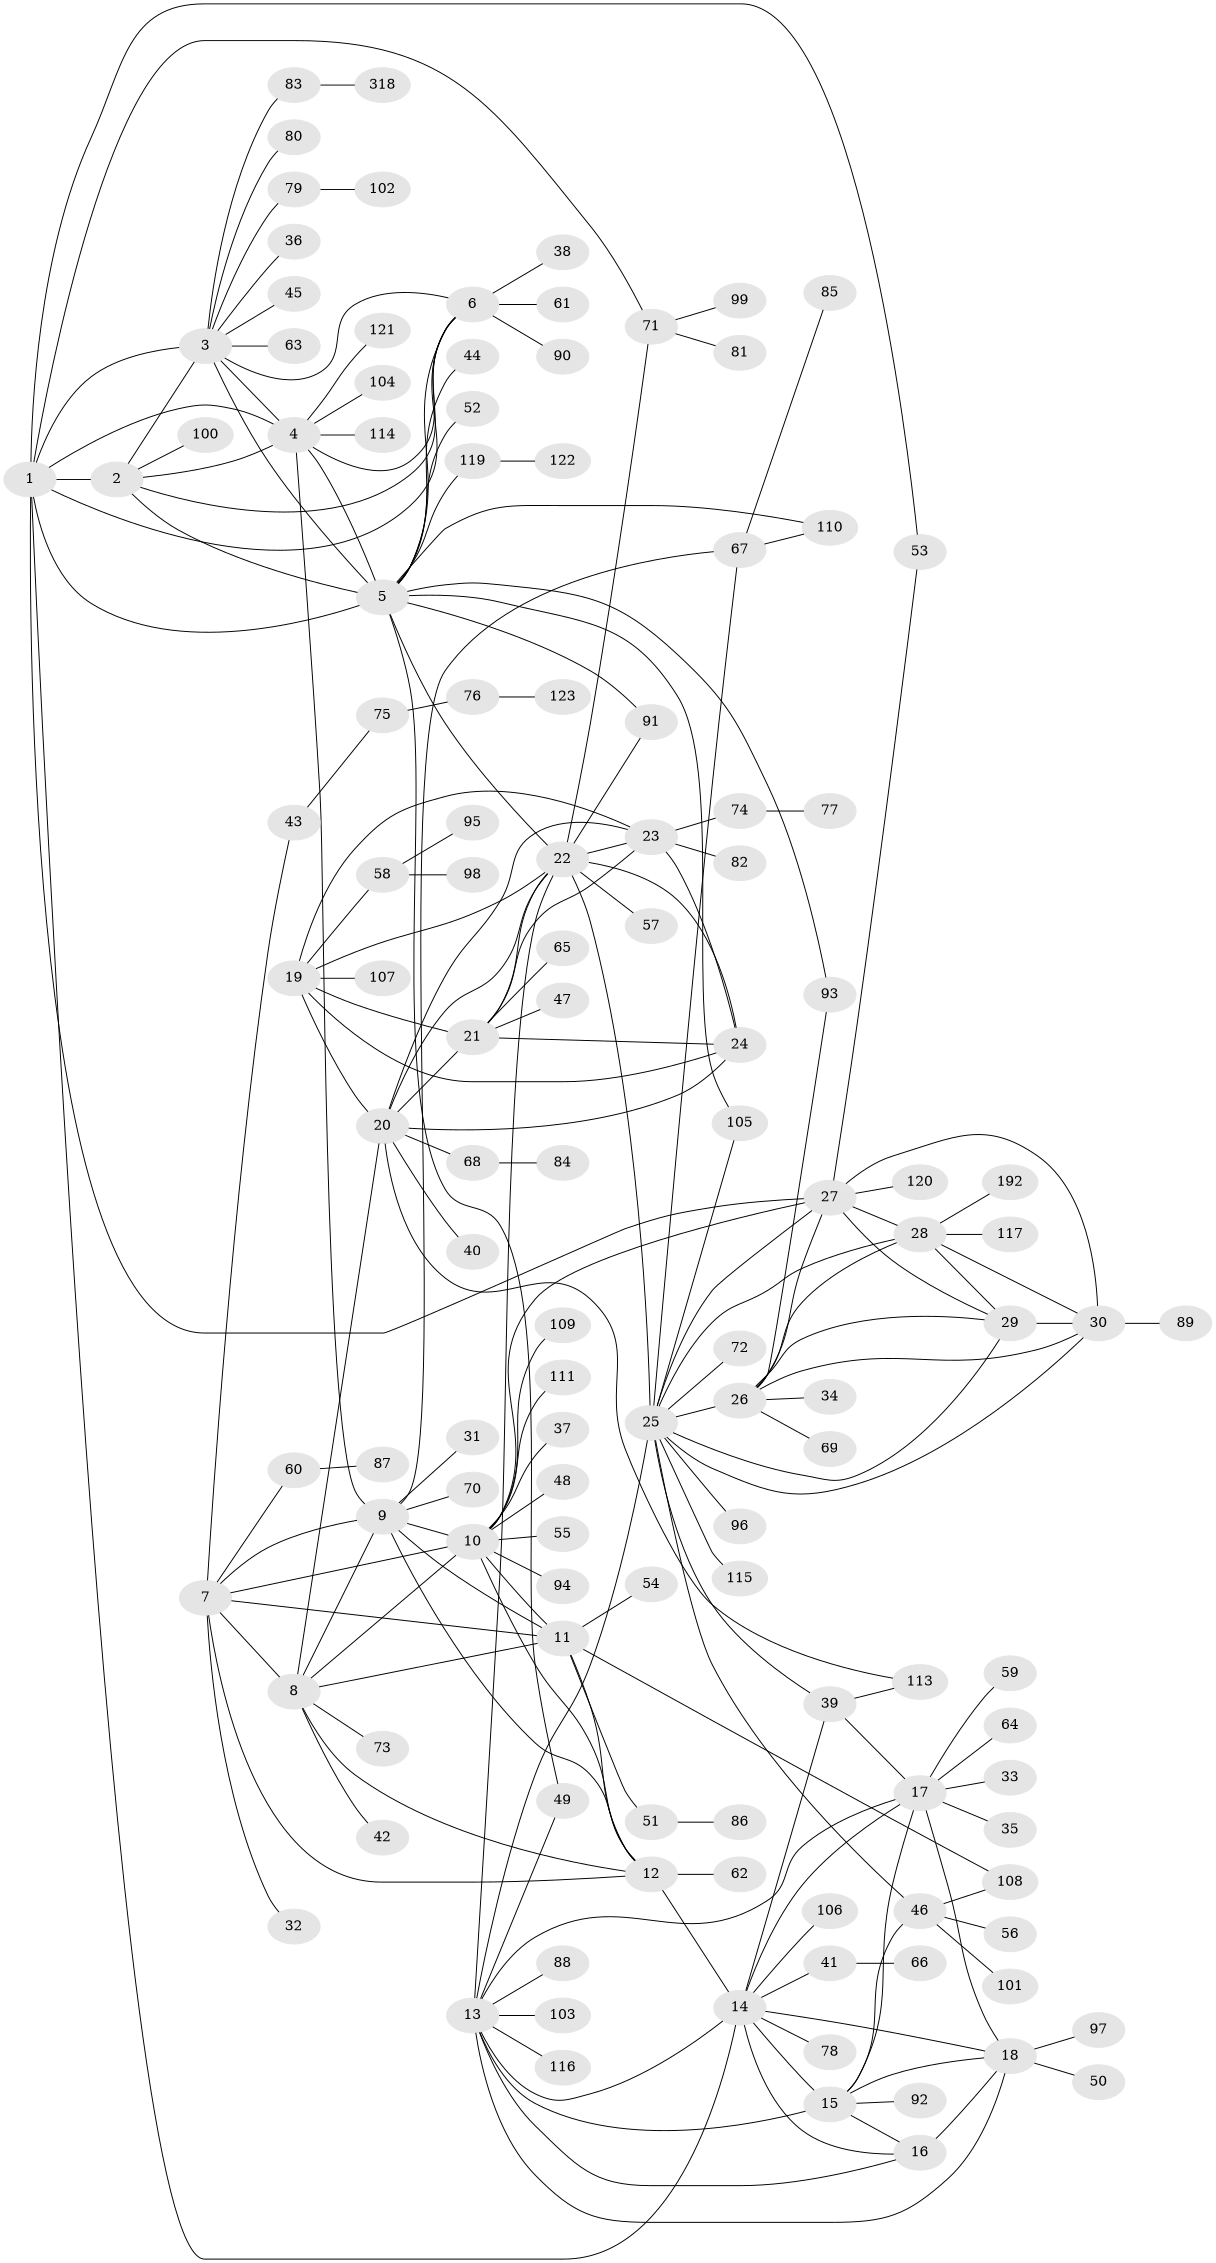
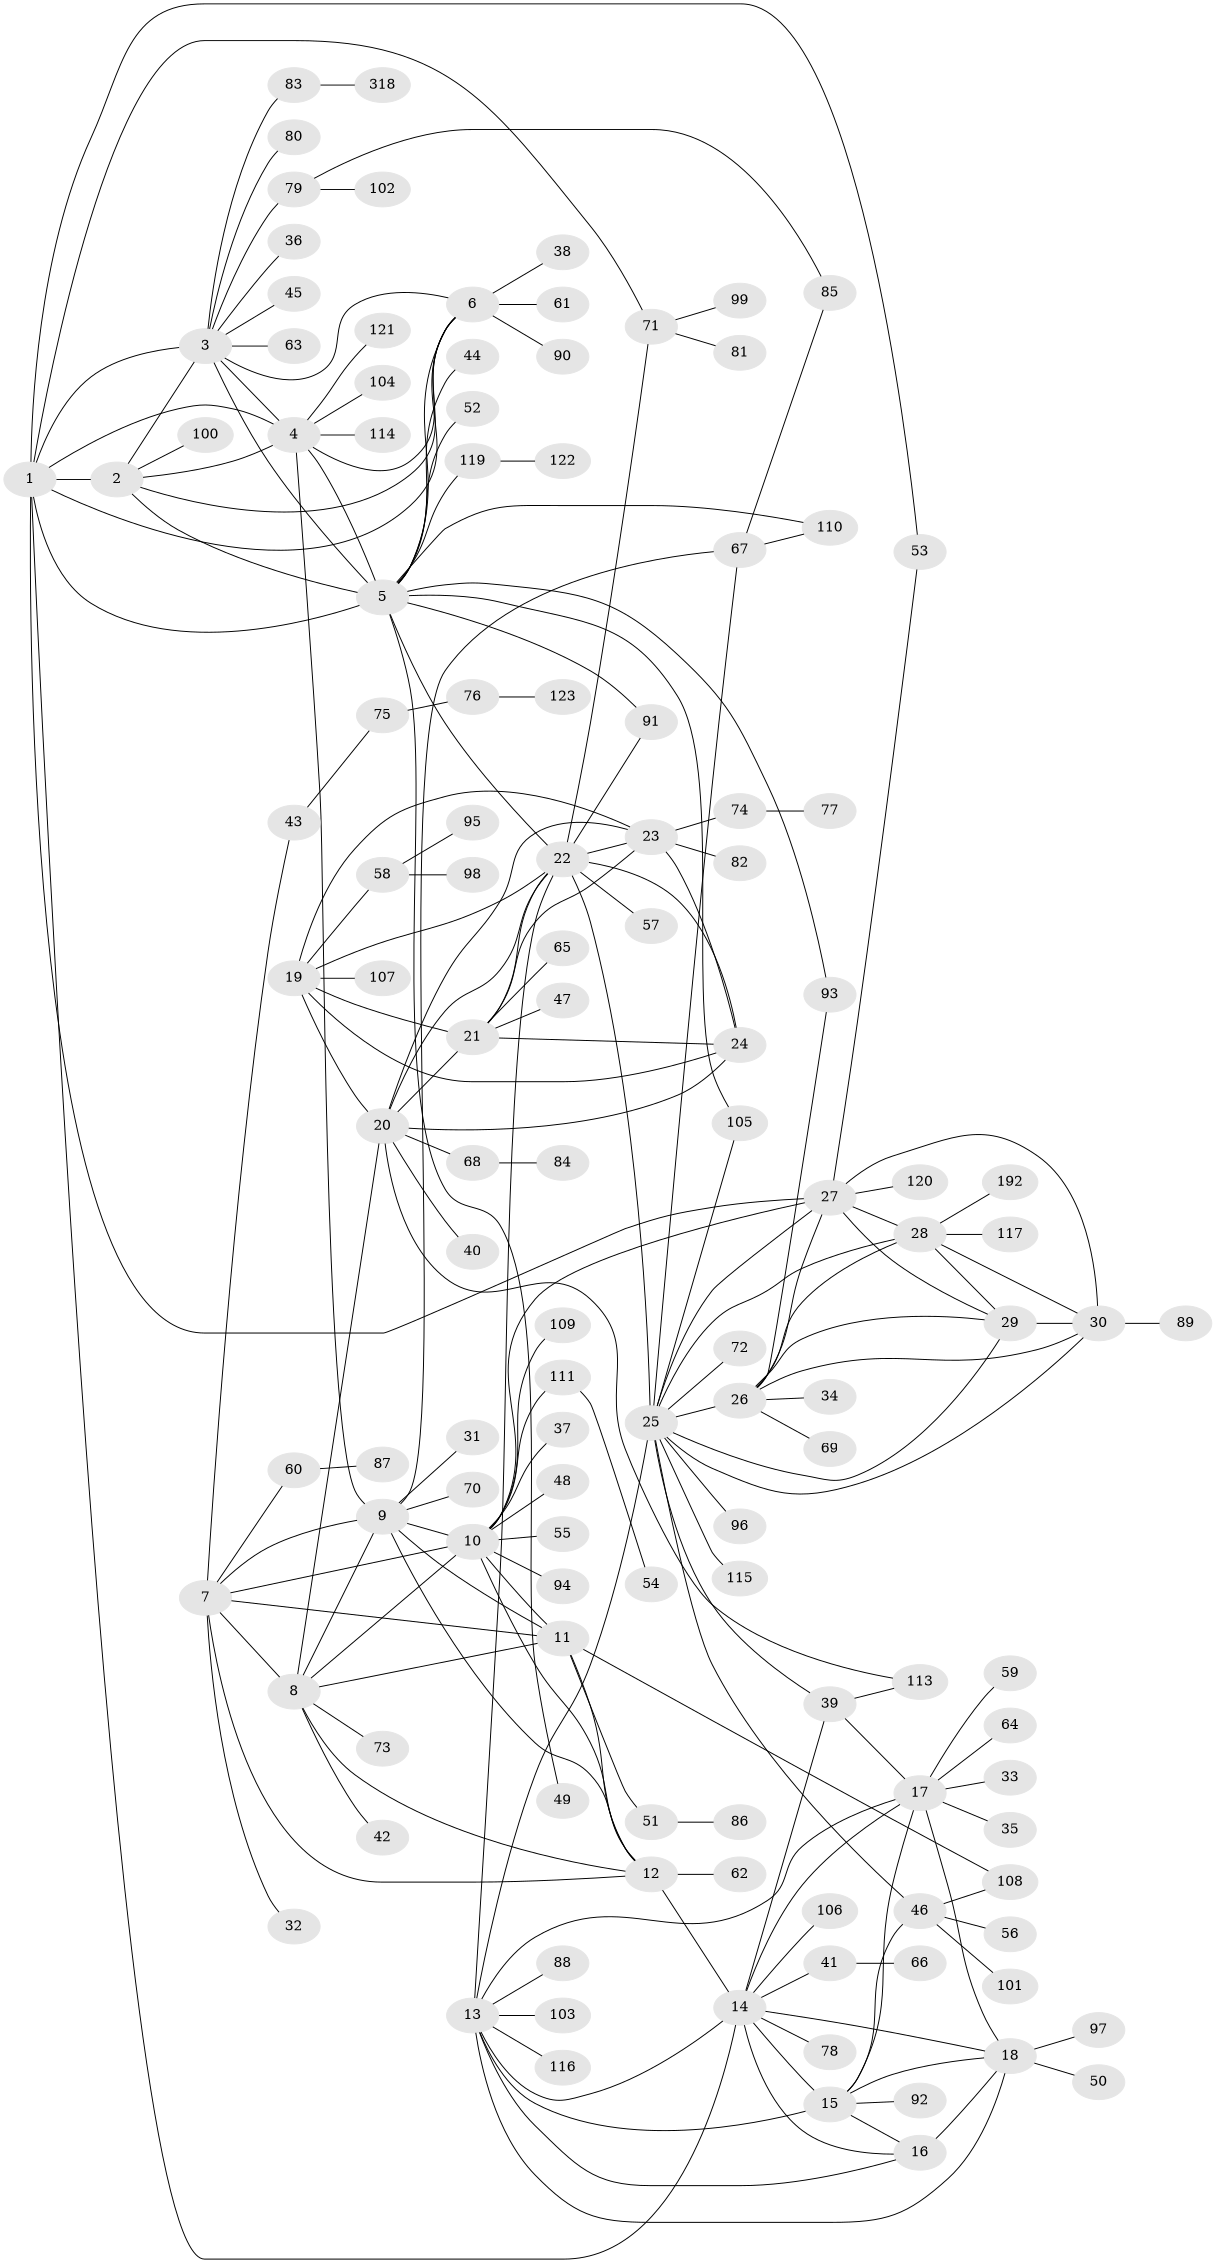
edge "79" -- "85": added
edge "54" -- "11": now "54" -- "111"
edge "49" -- "13": removed
